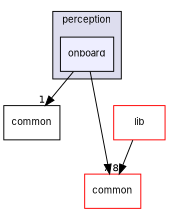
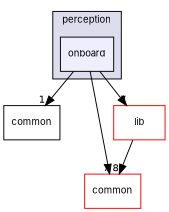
edge "onboard" -> "lib": added
